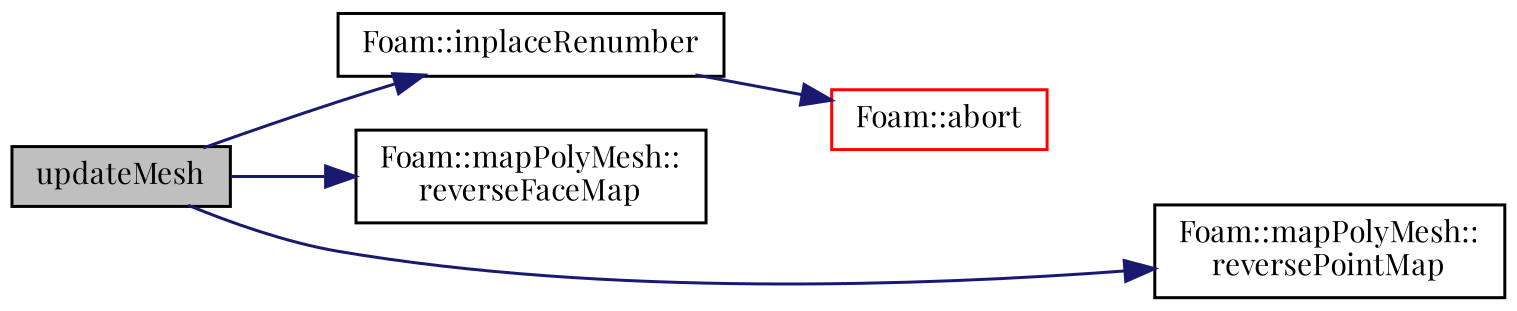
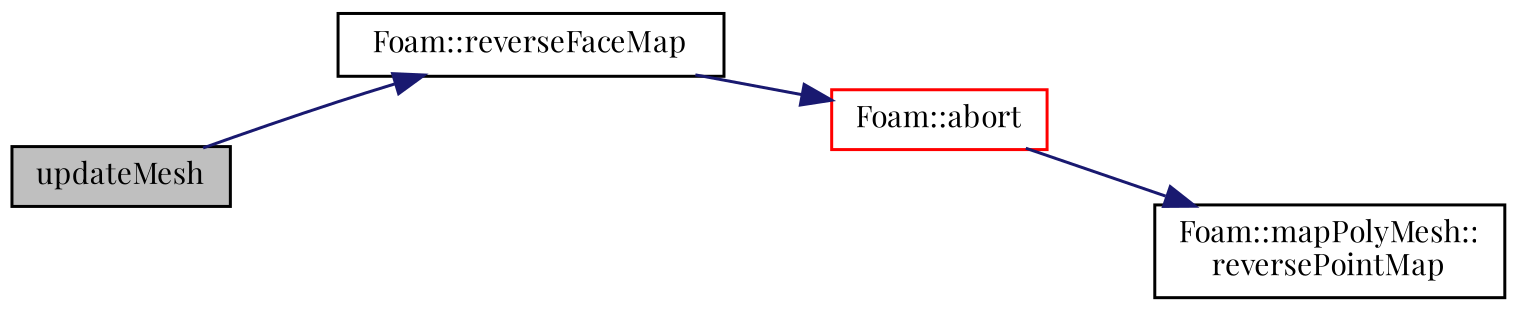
node "Foam::inplaceRenumber": label "Foam::inplaceRenumber" -> "Foam::reverseFaceMap"
node "Foam::mapPolyMesh:: reverseFaceMap": removed
edge "updateMesh" -> "Foam::mapPolyMesh:: reversePointMap": now "Foam::abort" -> "Foam::mapPolyMesh:: reversePointMap"
